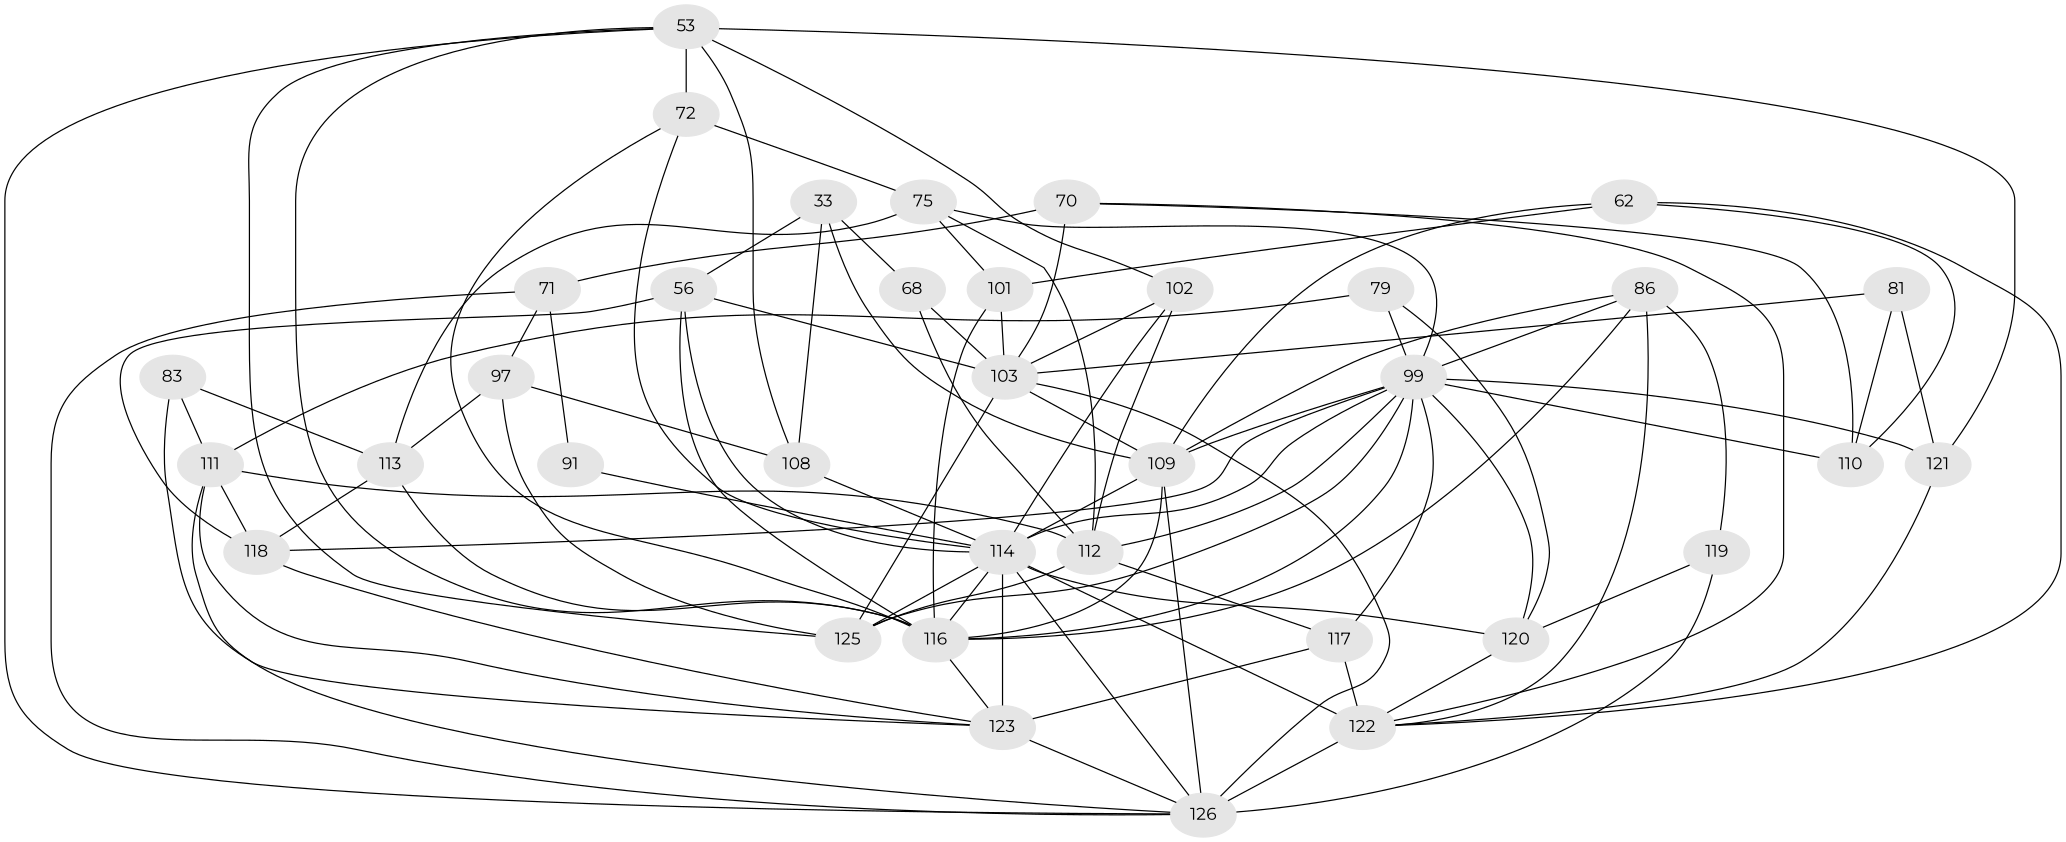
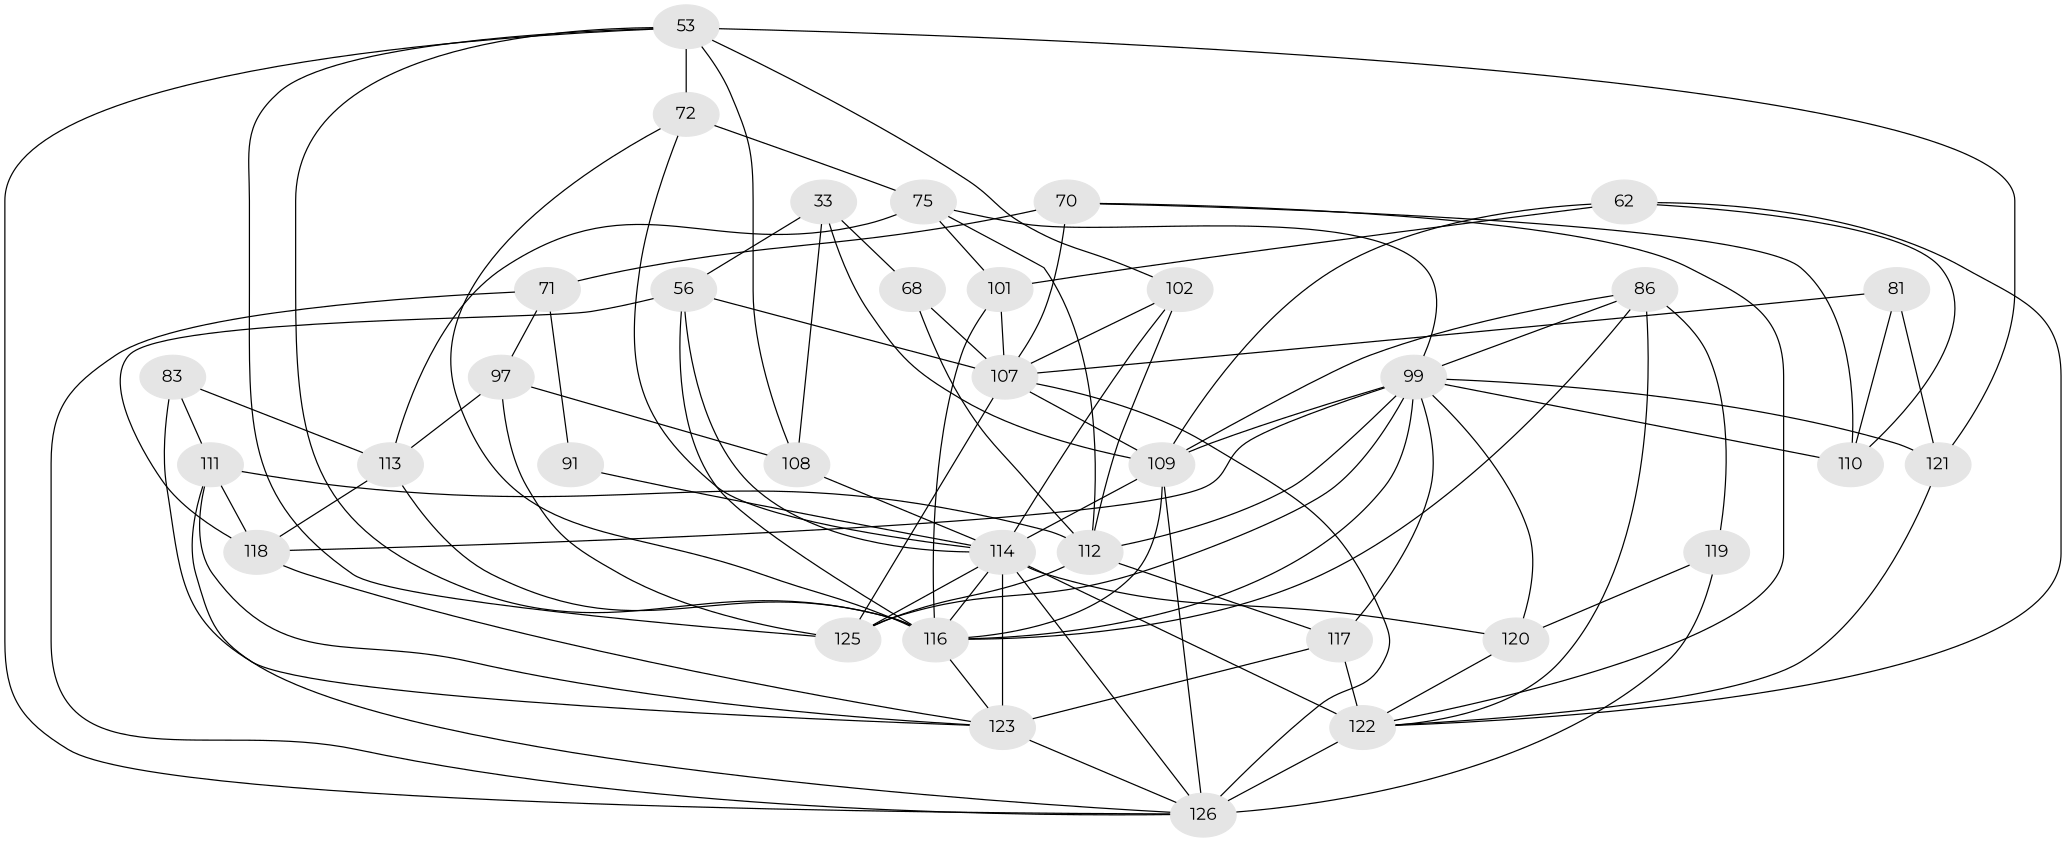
node "79": removed
node "103": label "103" -> "107"
edge "99" -- "114": removed
